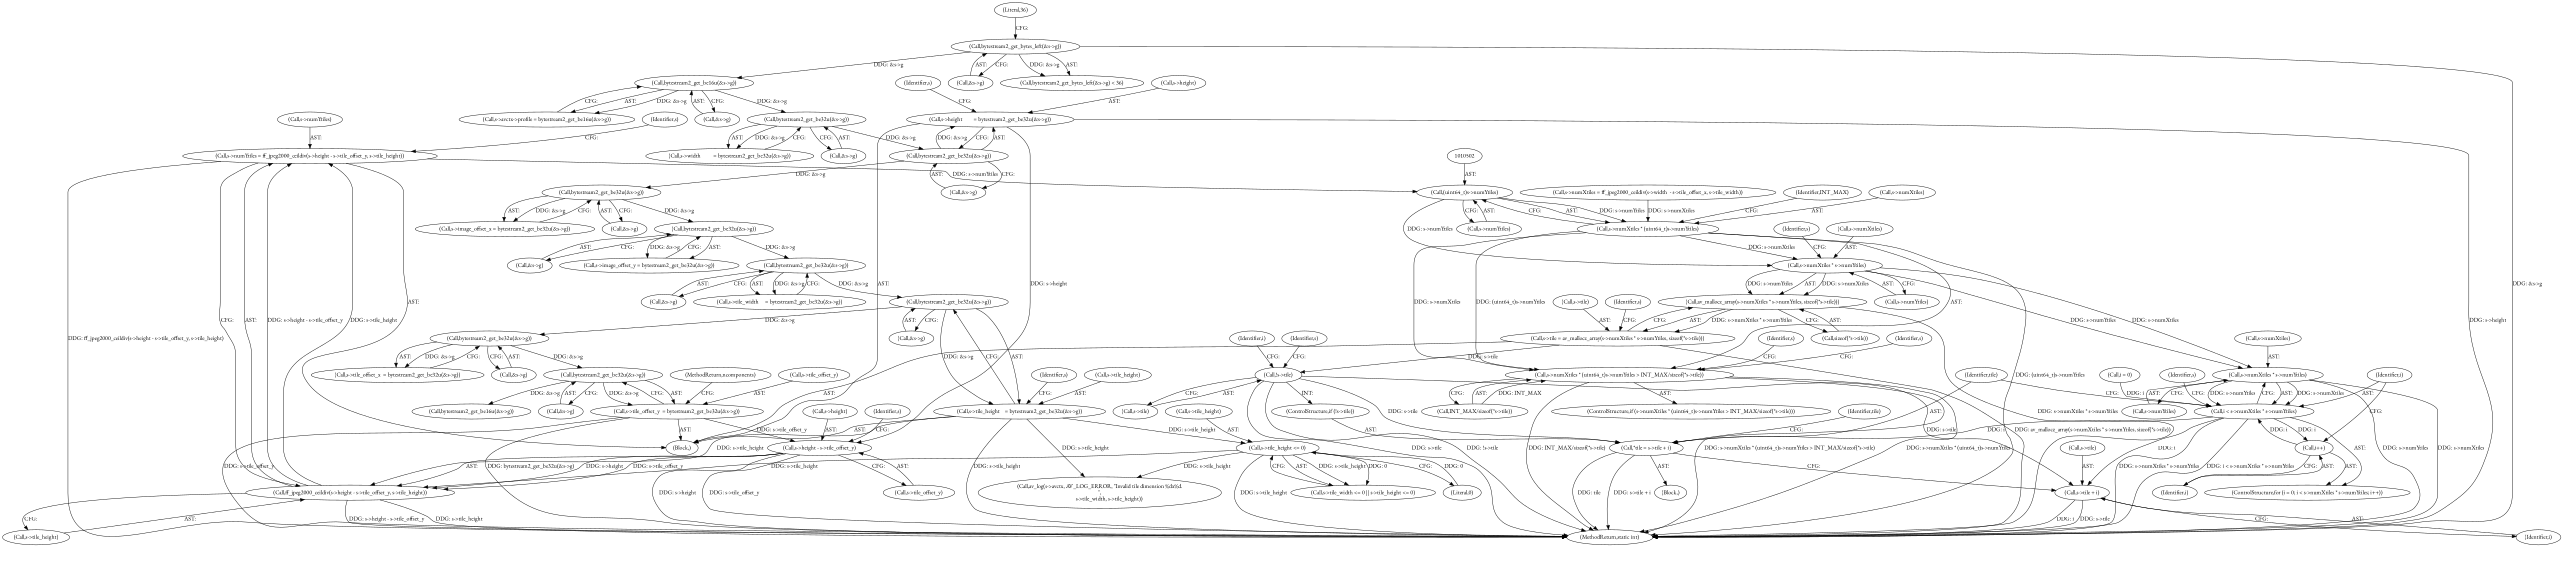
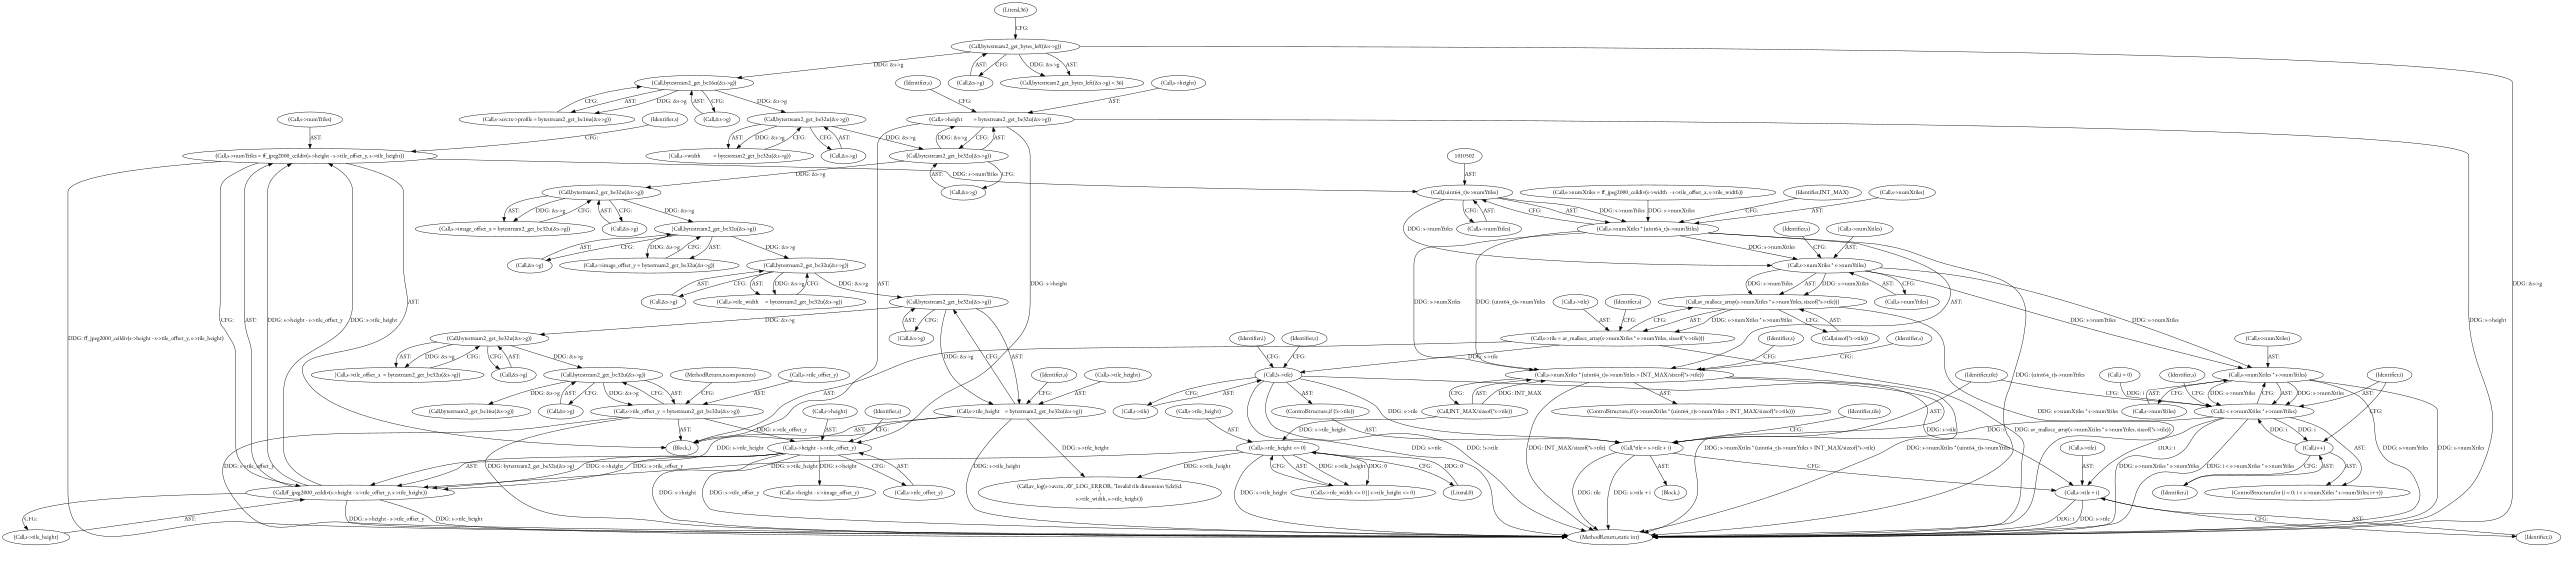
edge "(Call,!s->tile)" -> "(ControlStructure,if (!s->tile))": label "INT: " -> "AST: "
edge "(Call,s->tile_height    = bytestream2_get_be32u(&s->g))" -> "(Call,s->tile_height <= 0)": now "(Call,INT_MAX/sizeof(*s->tile))" -> "(Call,s->tile_height <= 0)"
node "(Call,s->height - s->image_offset_y)": added
